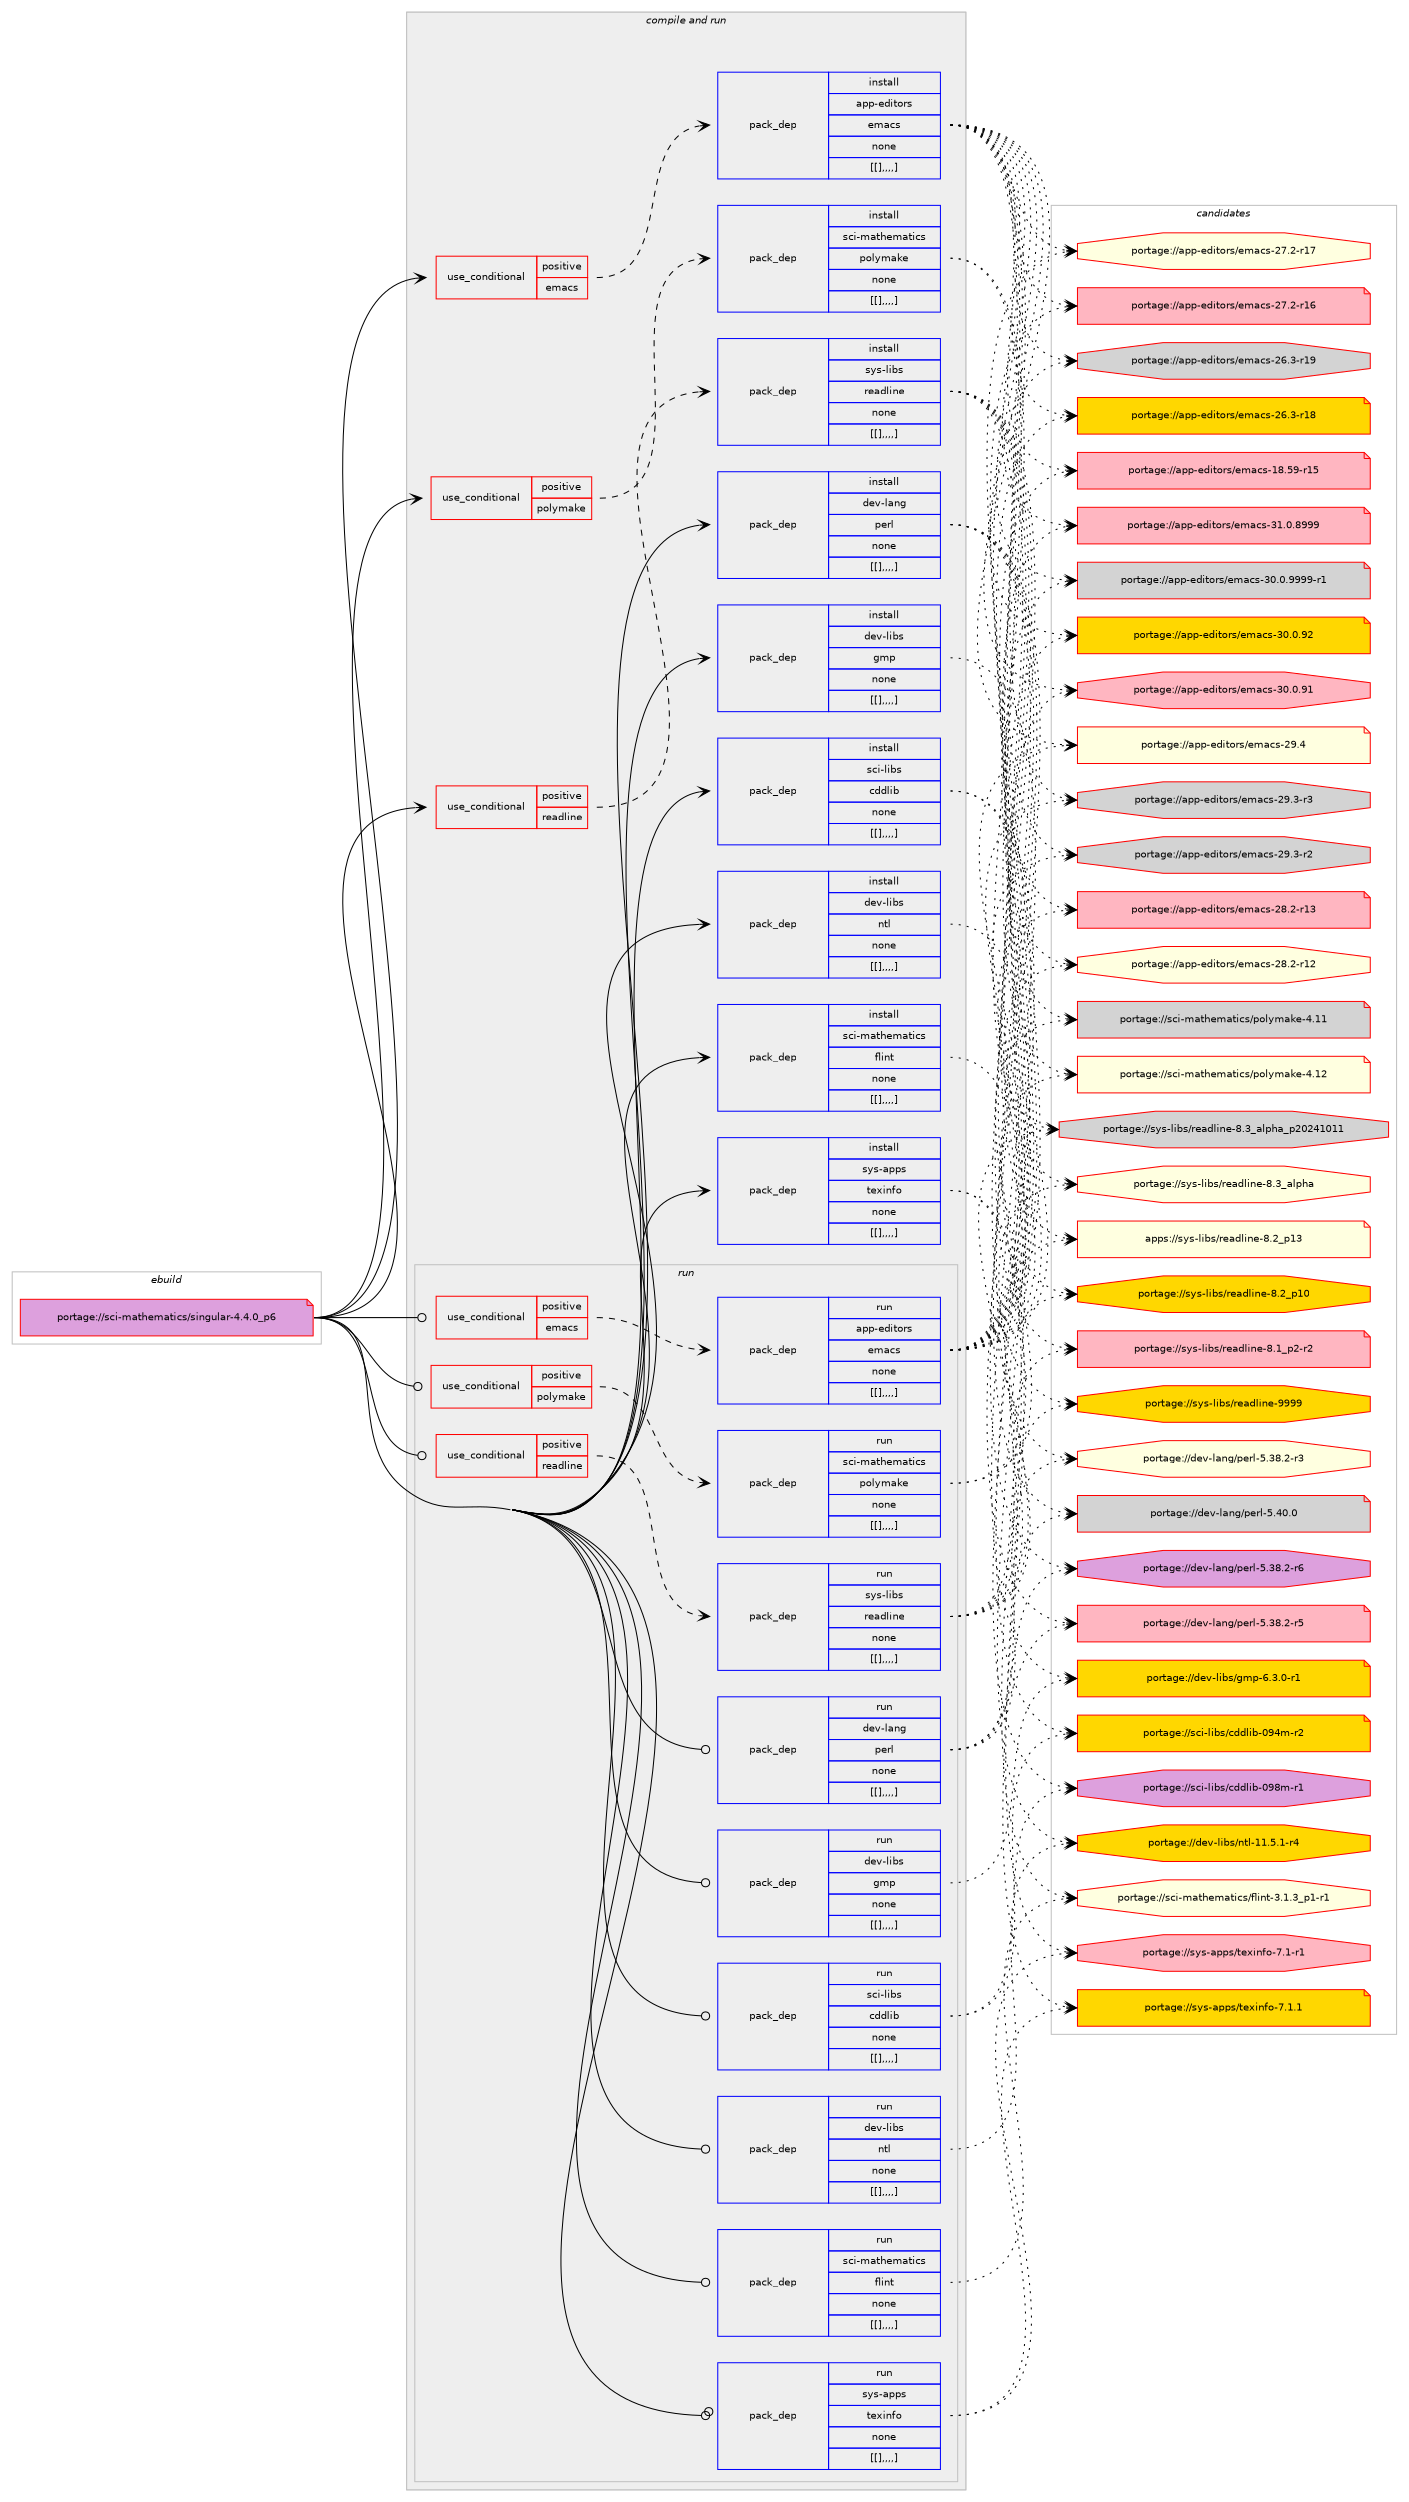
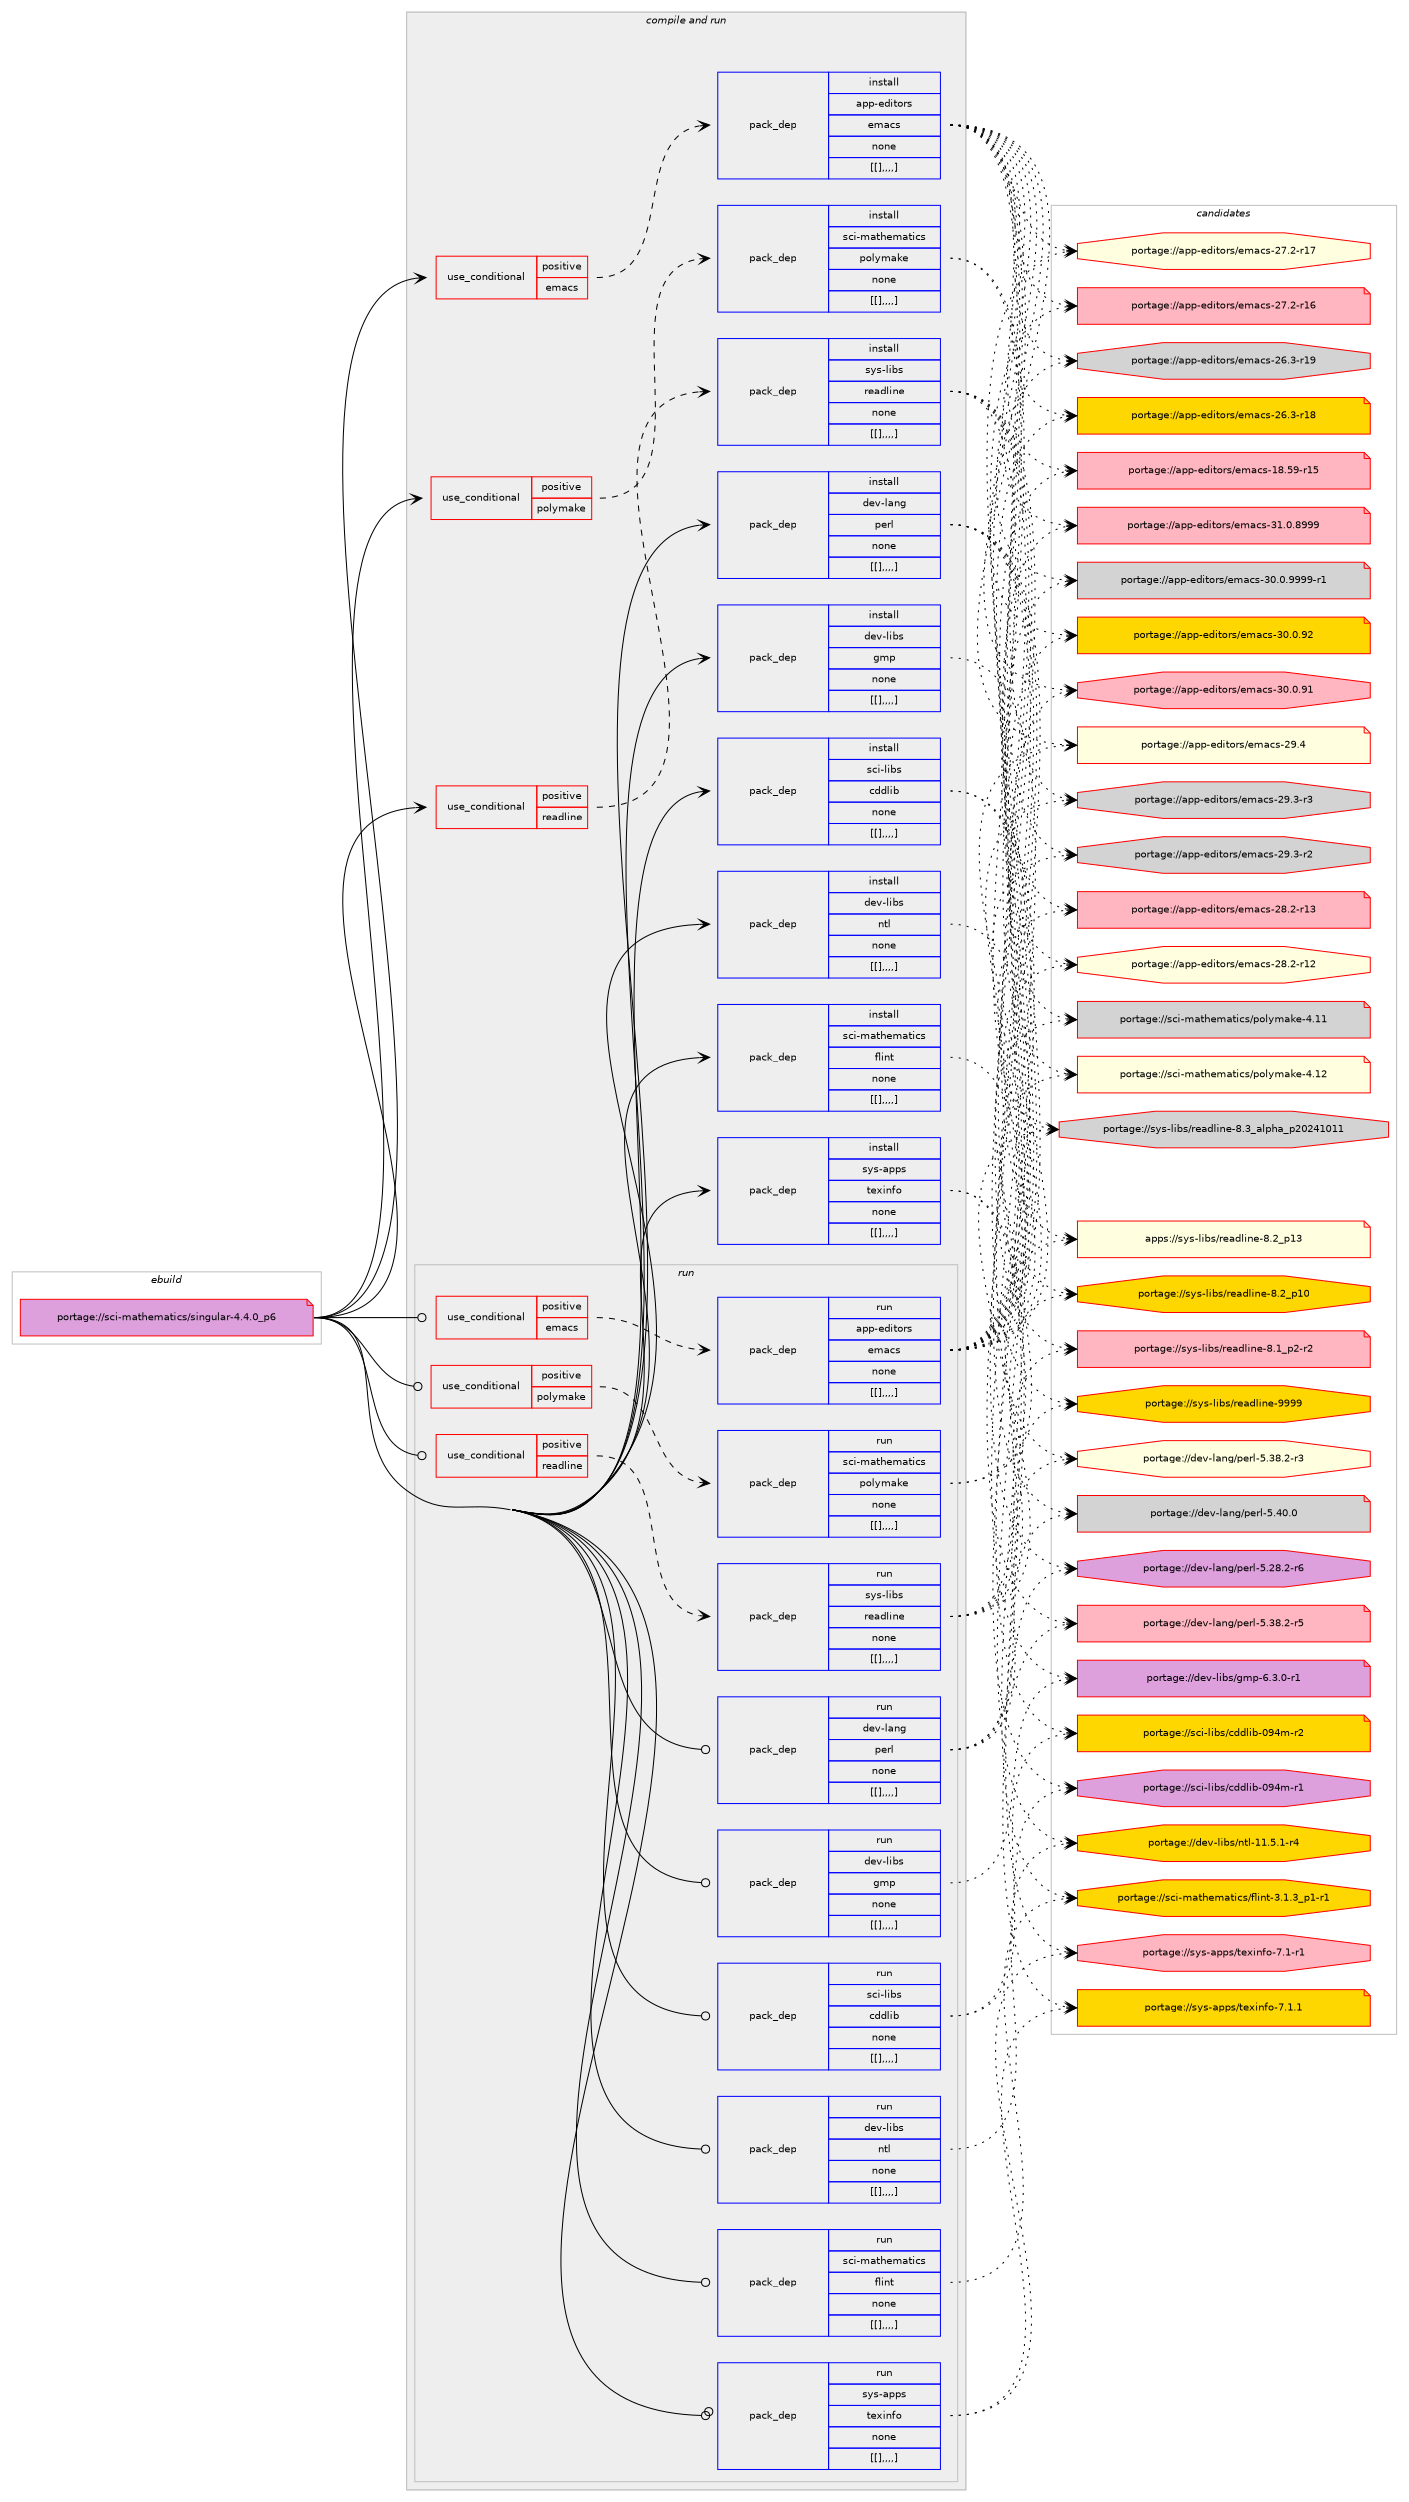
node "portage://sys-libs/readline-8.3_alpha": removed
node "portage://dev-lang/perl-5.38.2-r6": label "portage://dev-lang/perl-5.38.2-r6" -> "portage://dev-lang/perl-5.28.2-r6"
node "portage://dev-libs/gmp-6.3.0-r1": fillcolor gold -> plum
node "portage://sci-libs/cddlib-098m-r1": label "portage://sci-libs/cddlib-098m-r1" -> "portage://sci-libs/cddlib-094m-r1"
node "portage://sci-mathematics/flint-3.1.3_p1-r1": fillcolor lightyellow -> gold
